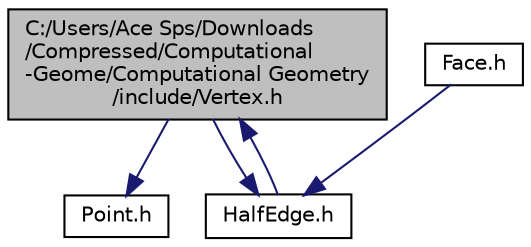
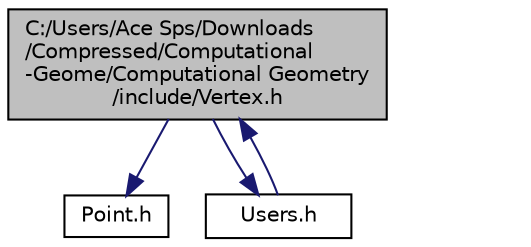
node "Face.h": removed
node "HalfEdge.h": label "HalfEdge.h" -> "Users.h"
